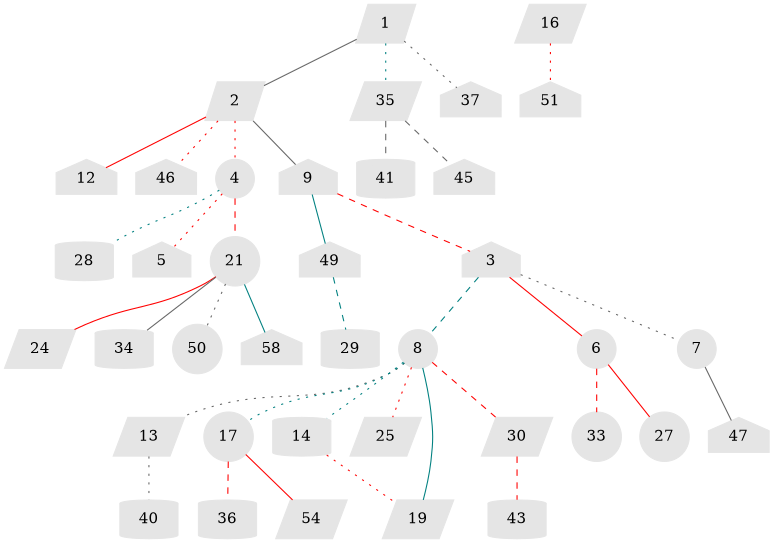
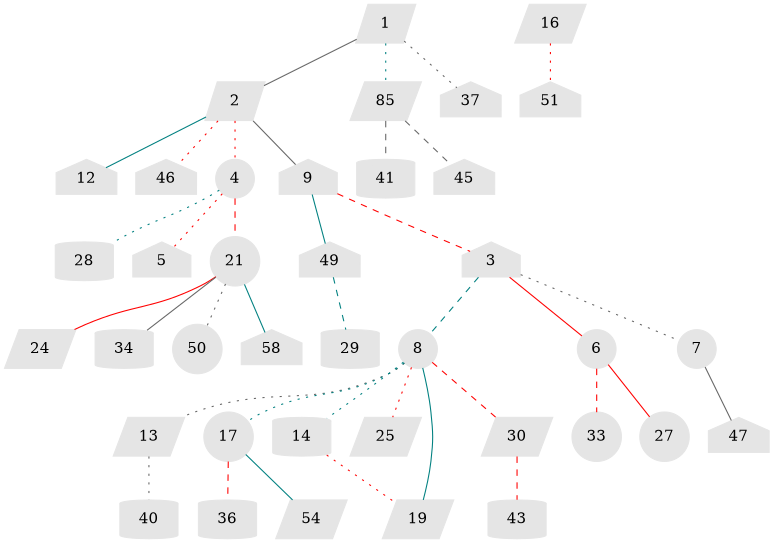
node "35": label "35" -> "85"
edge "2" -- "12": color red -> teal
edge "17" -- "54": color red -> teal
